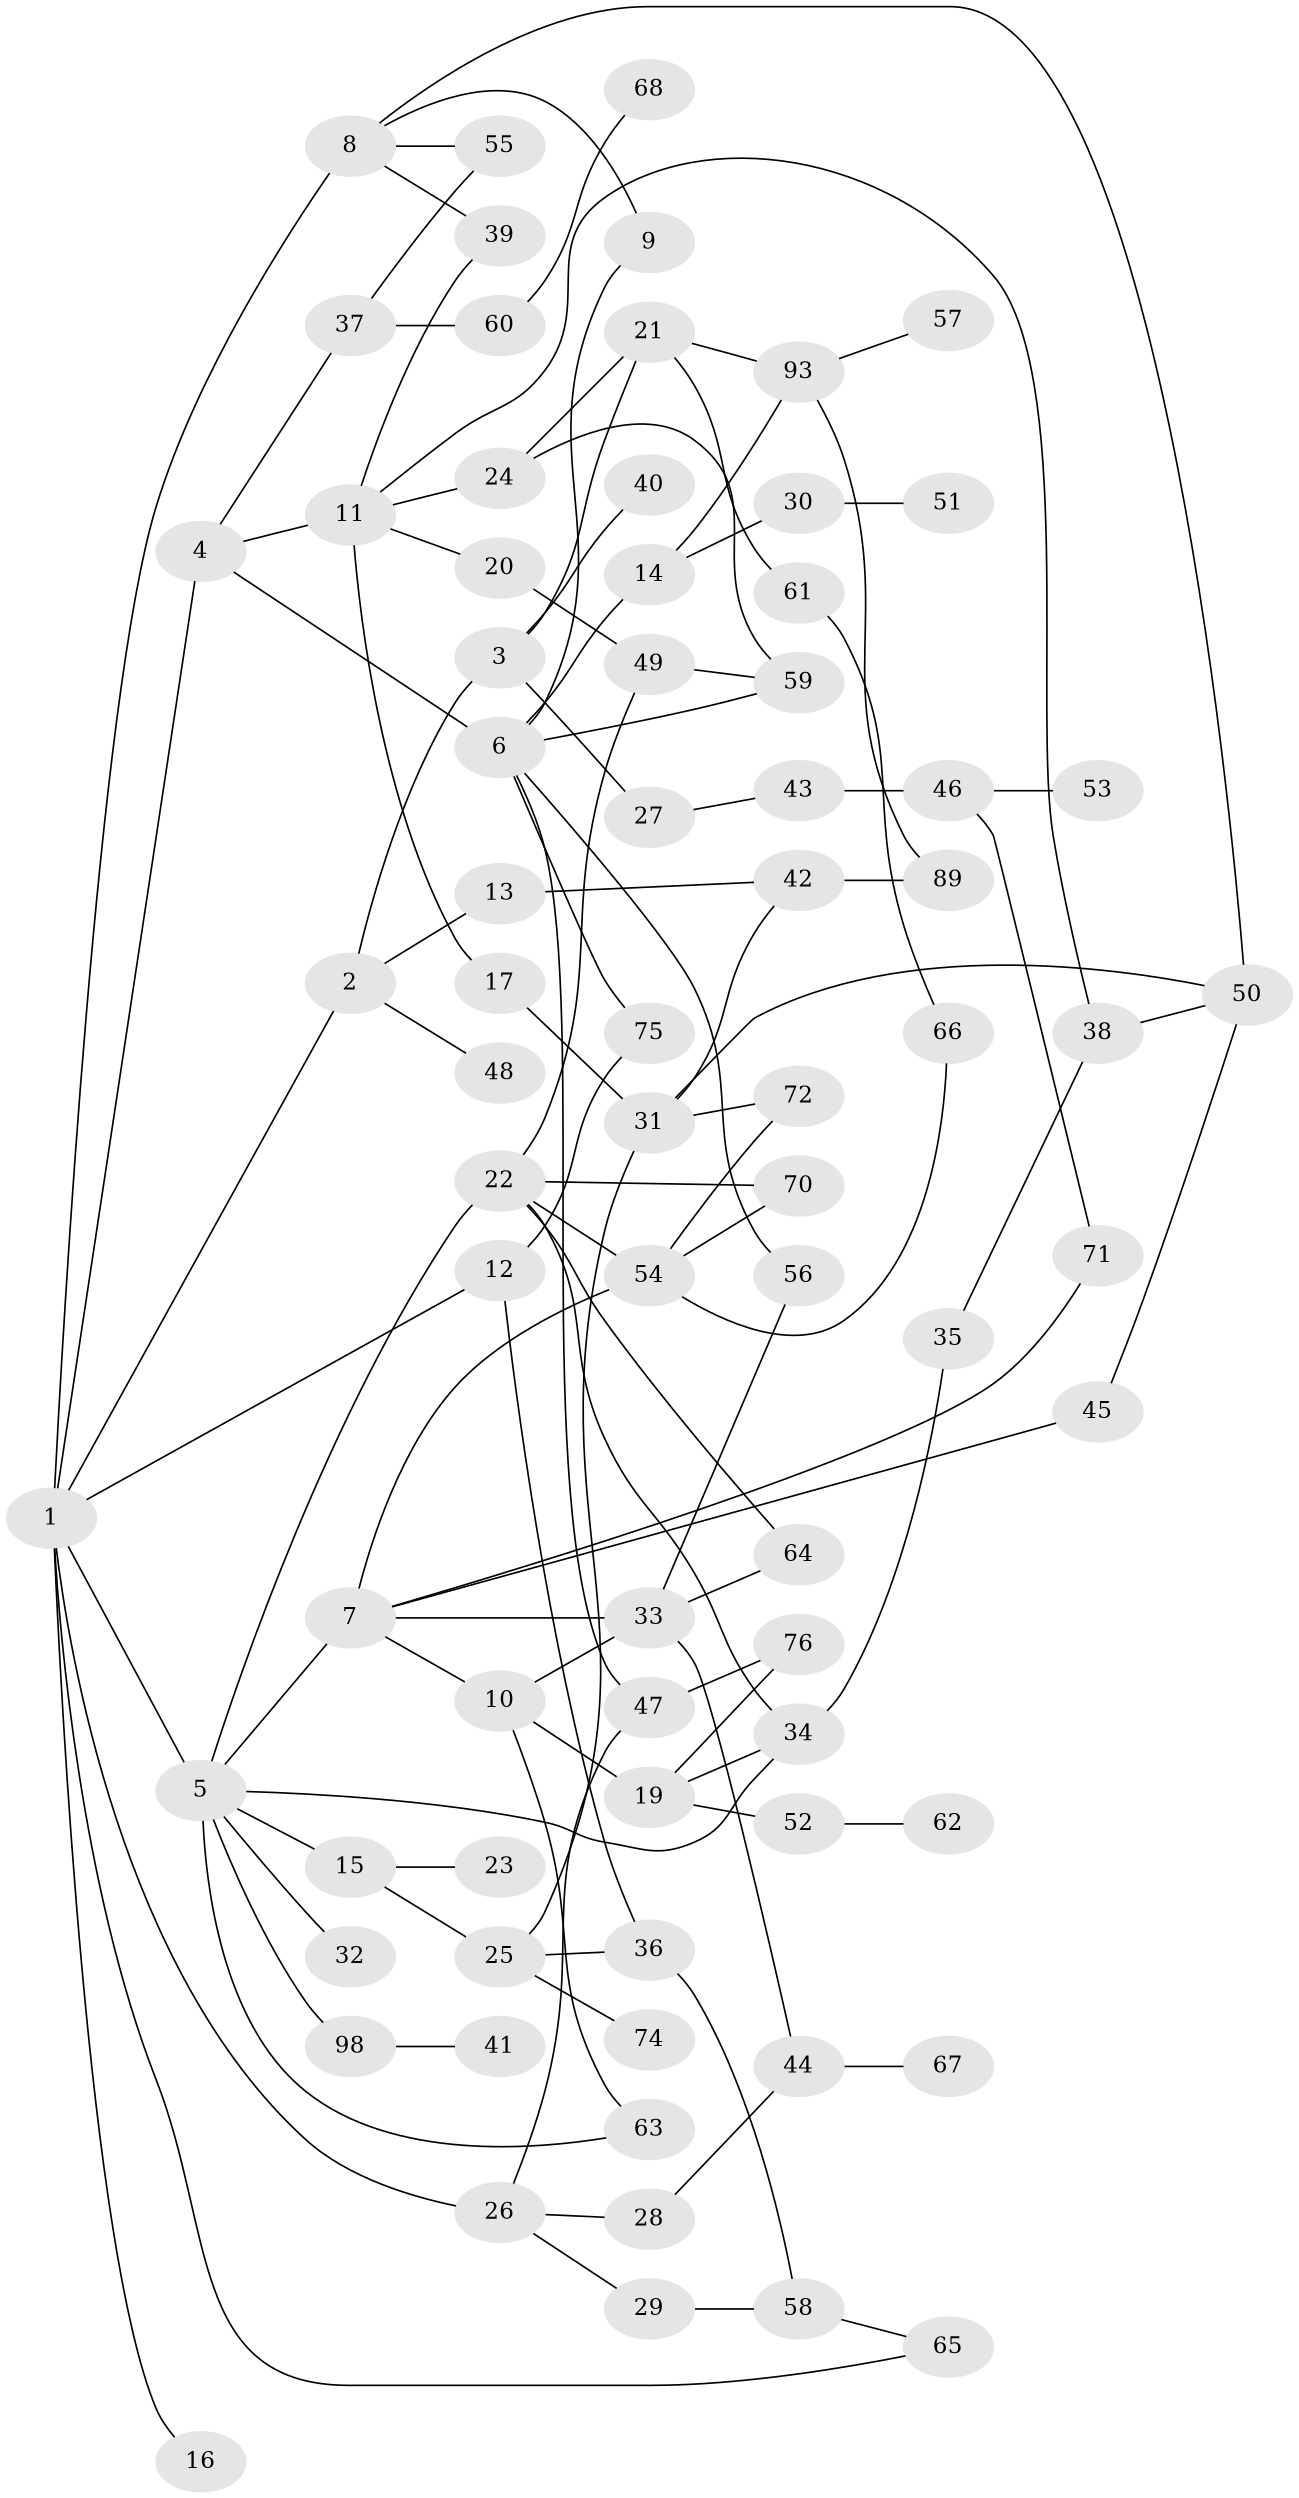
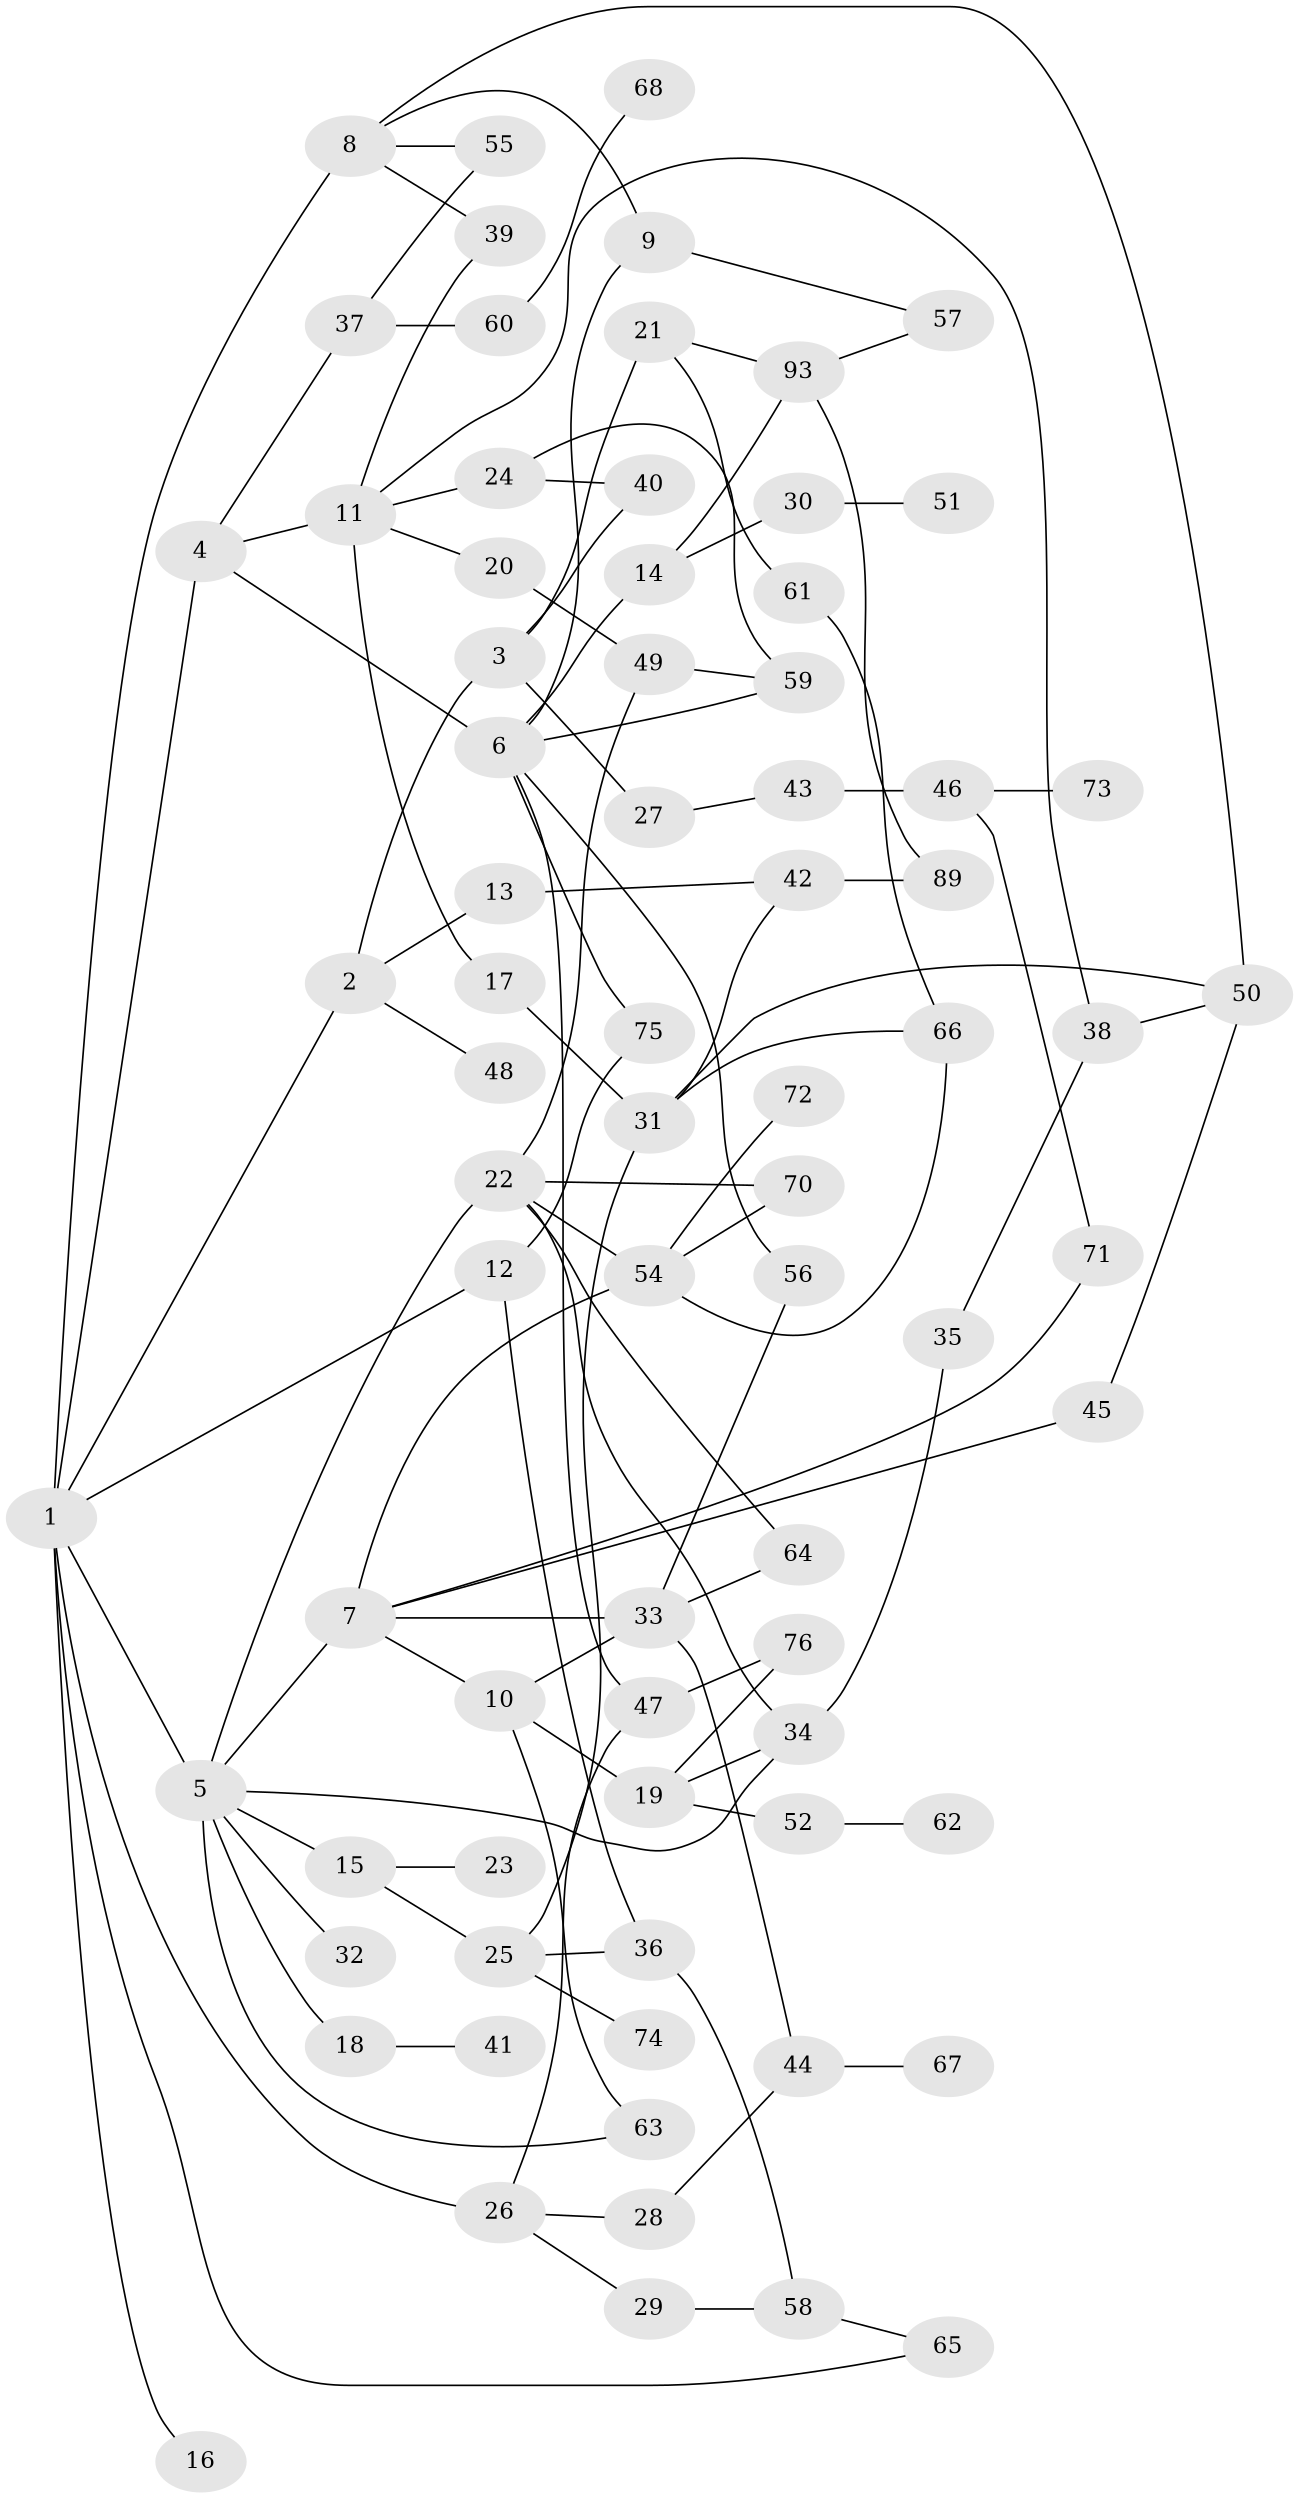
edge "9" -- "57": added
edge "21" -- "24": now "40" -- "24"
node "53": label "53" -> "73"
edge "72" -- "31": now "66" -- "31"
node "98": label "98" -> "18"
